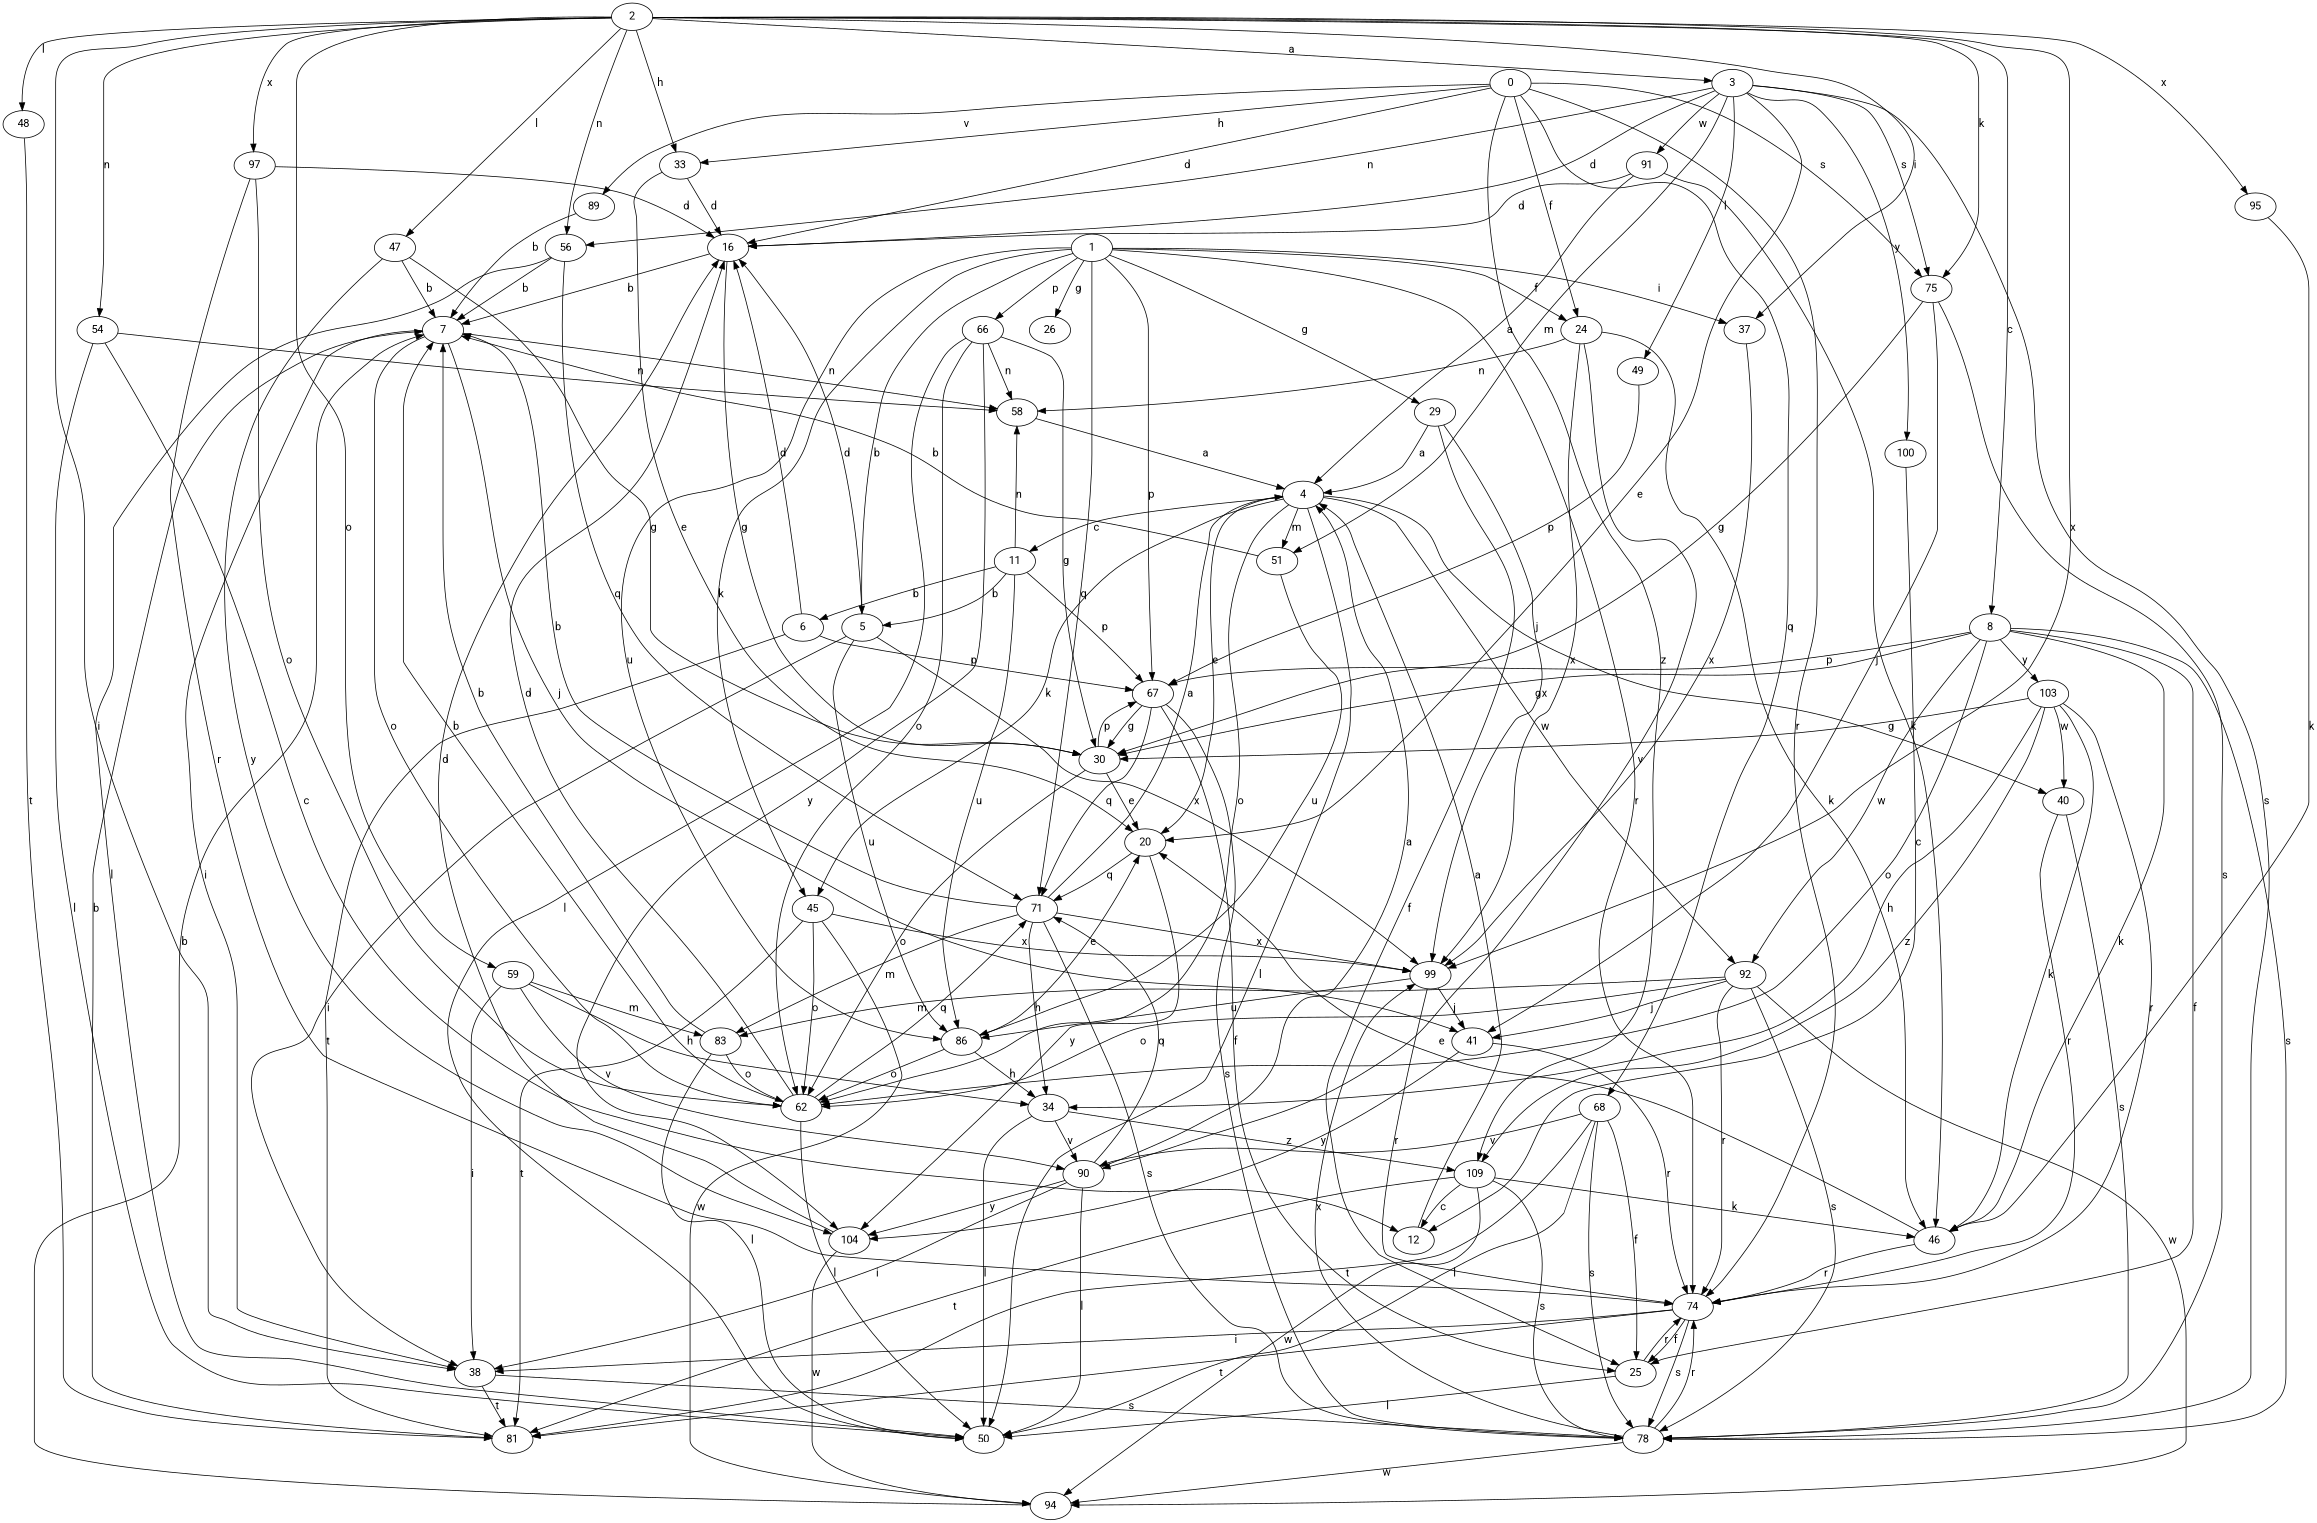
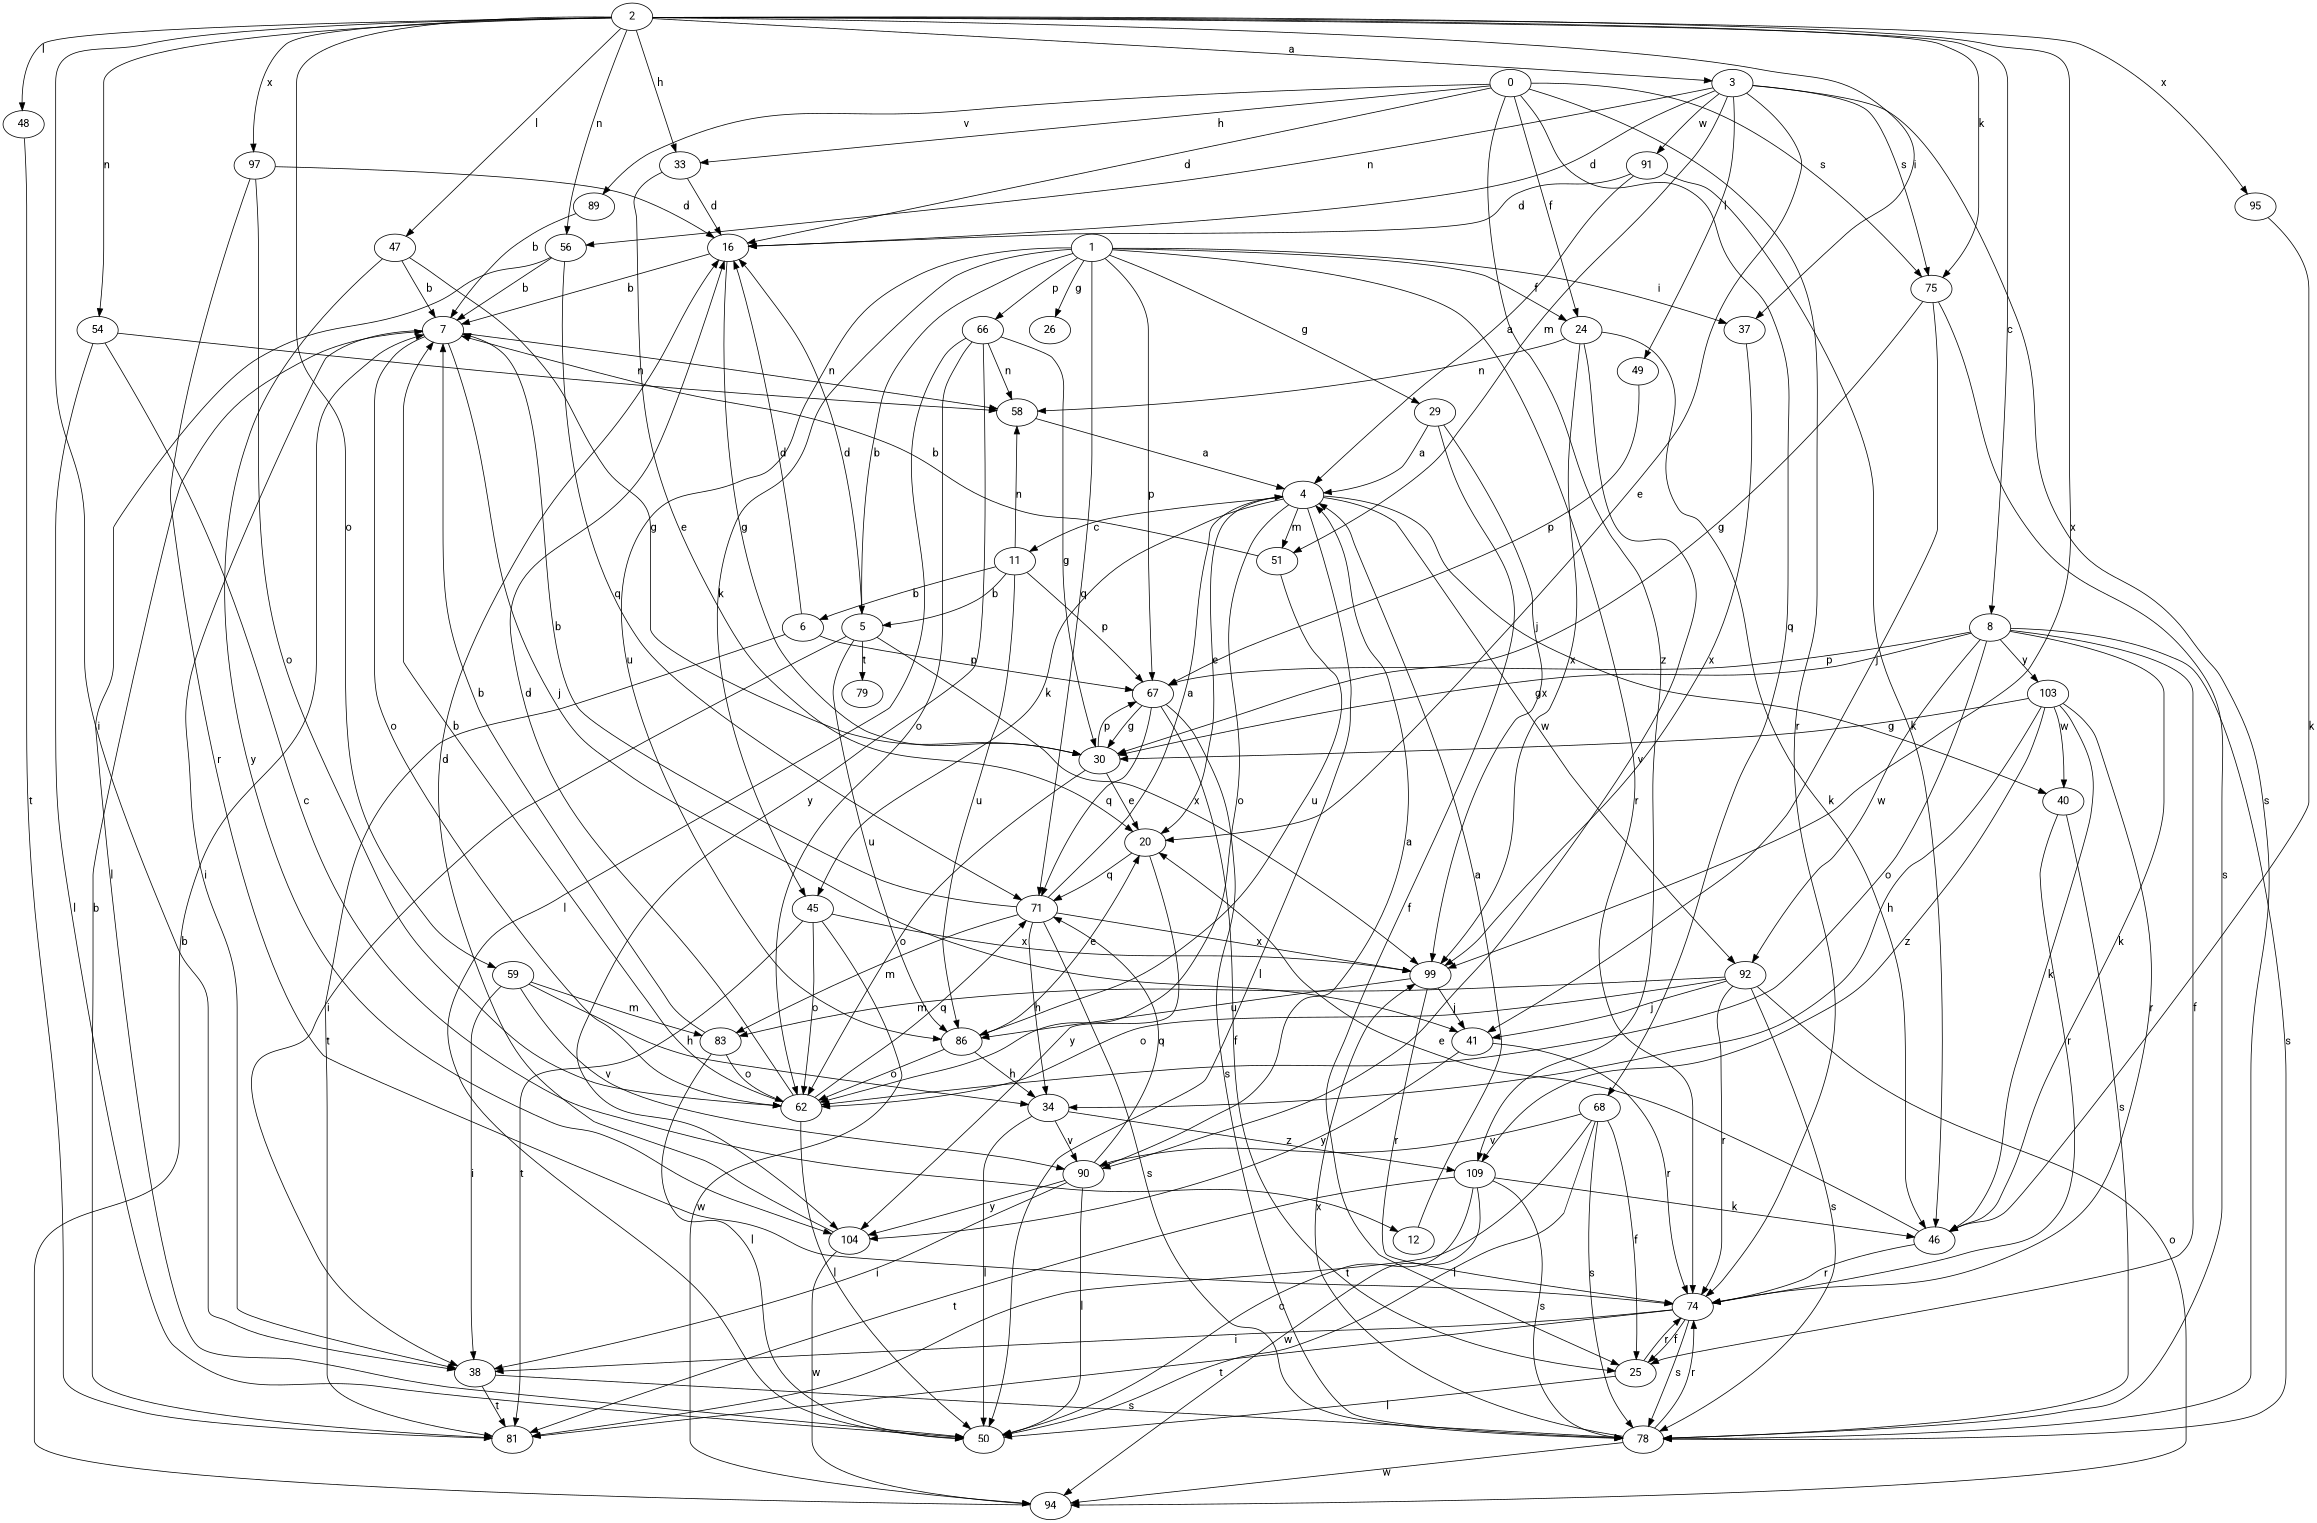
node "100": removed
node "79": added
edge "109" -> "12": now "109" -> "50"
edge "92" -> "94": label "w" -> "o"
